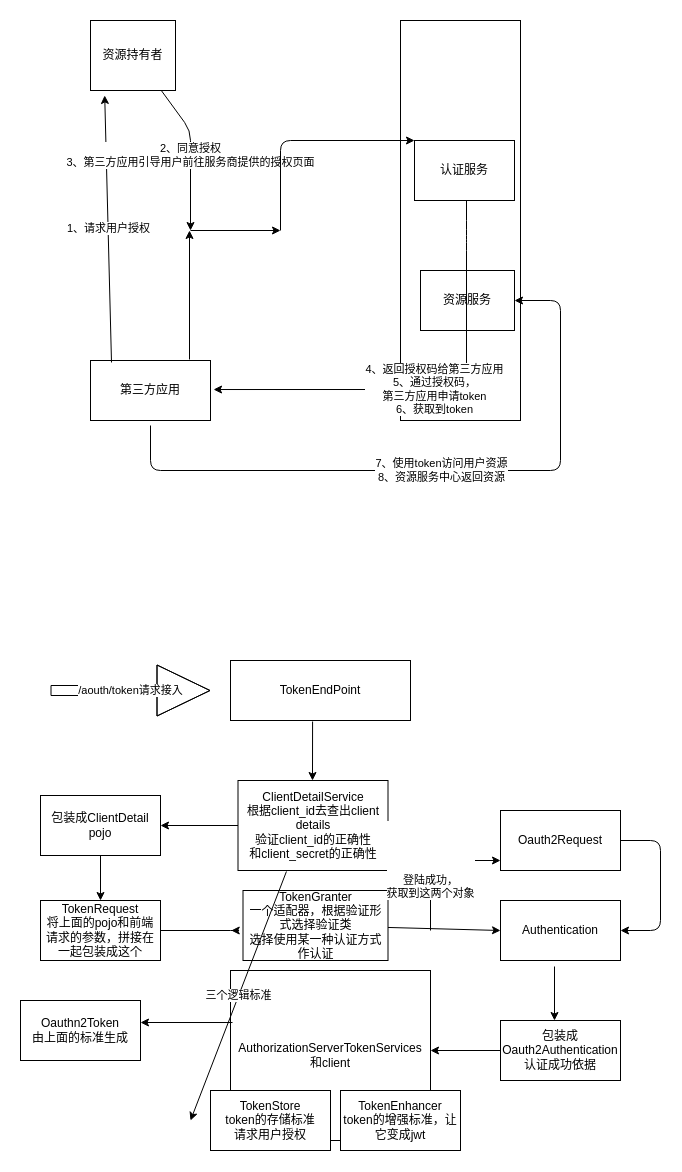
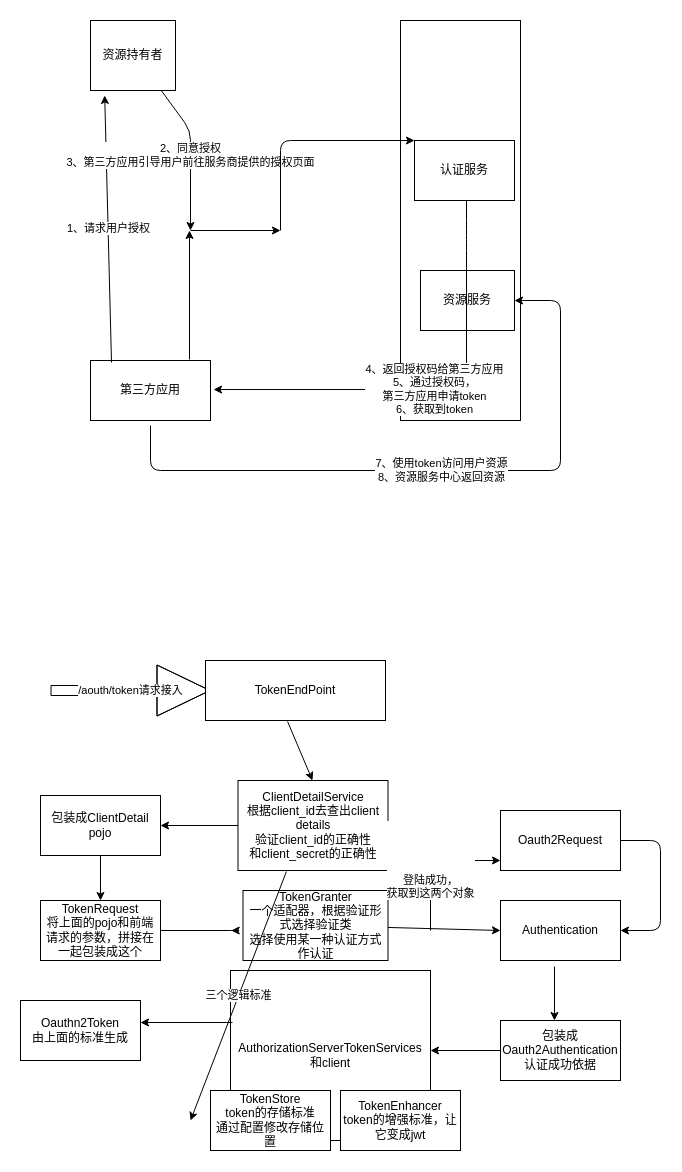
node "TokenEndPoint": moved (321, 691) -> (296, 691)
node "TokenStore token的存储标准 请求用户授权": label "TokenStore token的存储标准 请求用户授权" -> "TokenStore token的存储标准 通过配置修改存储位置"
